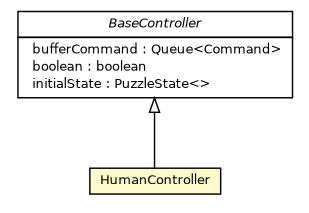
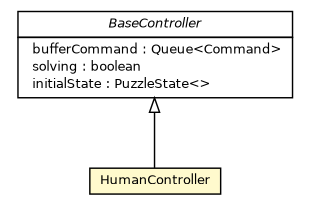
node "BaseController": text "boolean : boolean" -> "solving : boolean"
